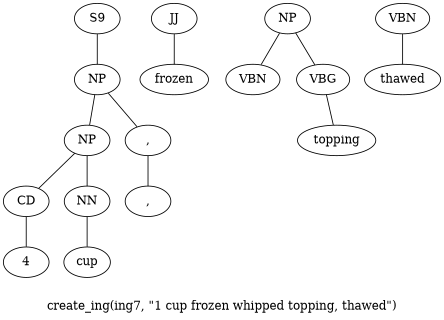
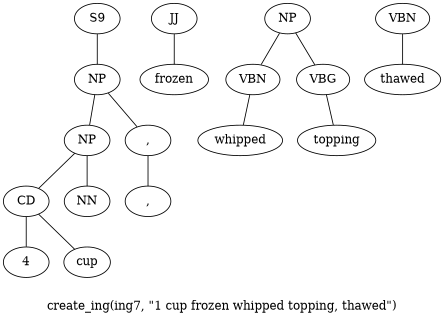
node "whipped": added
edge "NN" -- "cup": now "CD" -- "cup"
